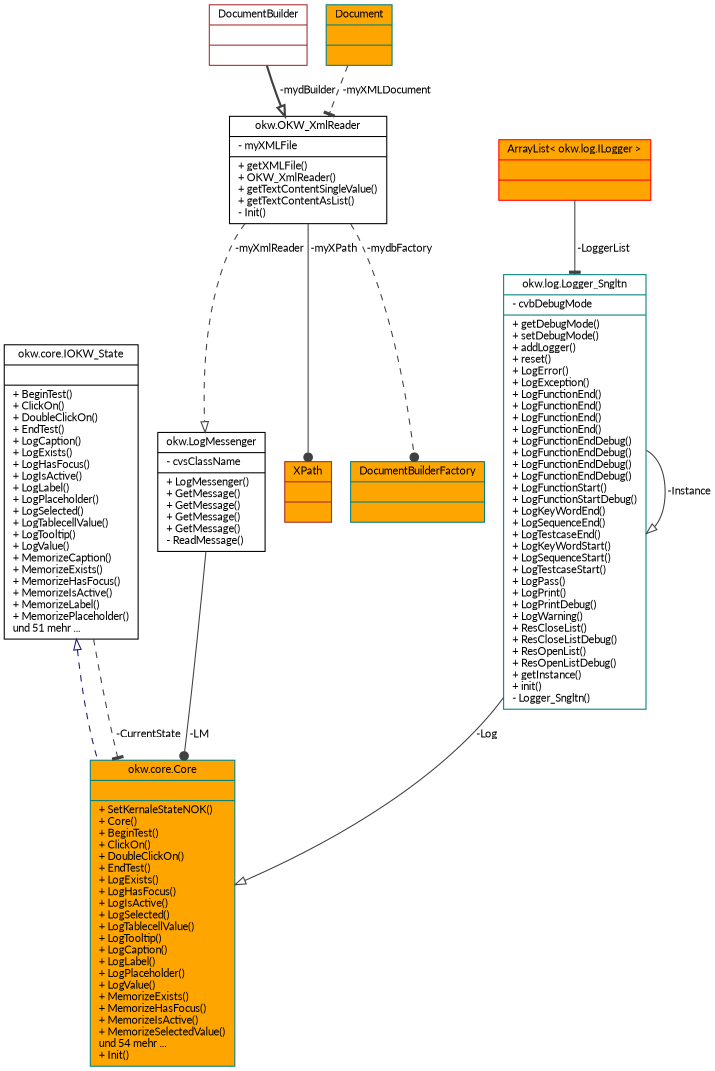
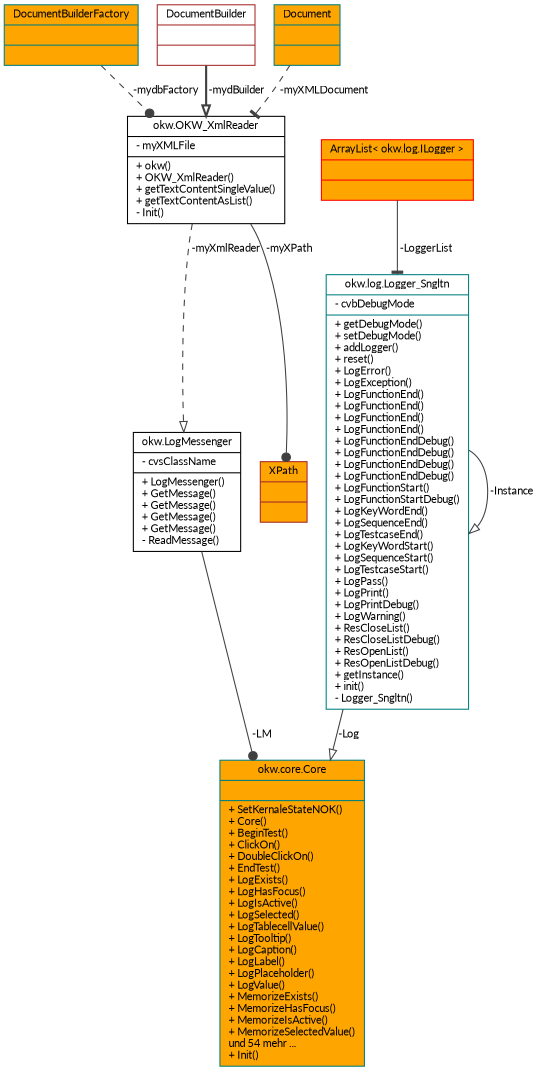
node "okw.OKW_XmlReader": text "+ getXMLFile()" -> "+ okw()"
edge "okw.OKW_XmlReader" -> "DocumentBuilderFactory": reversed
node "okw.core.IOKW_State": removed
